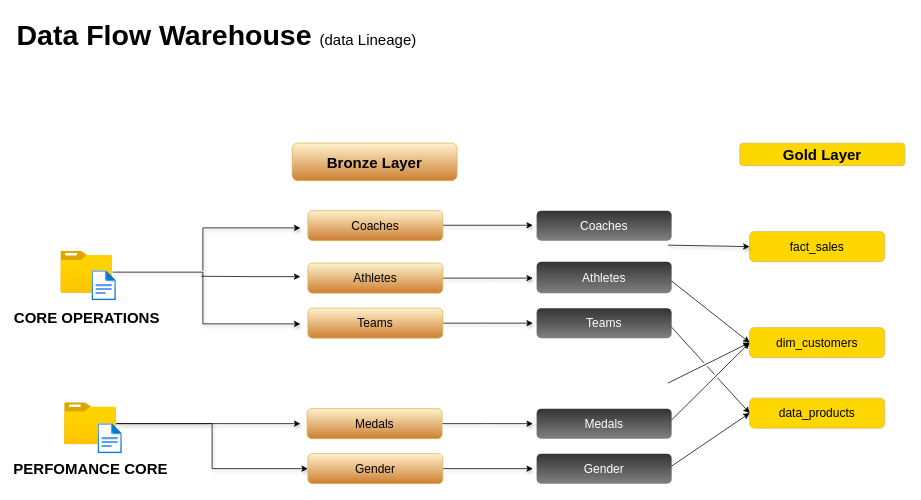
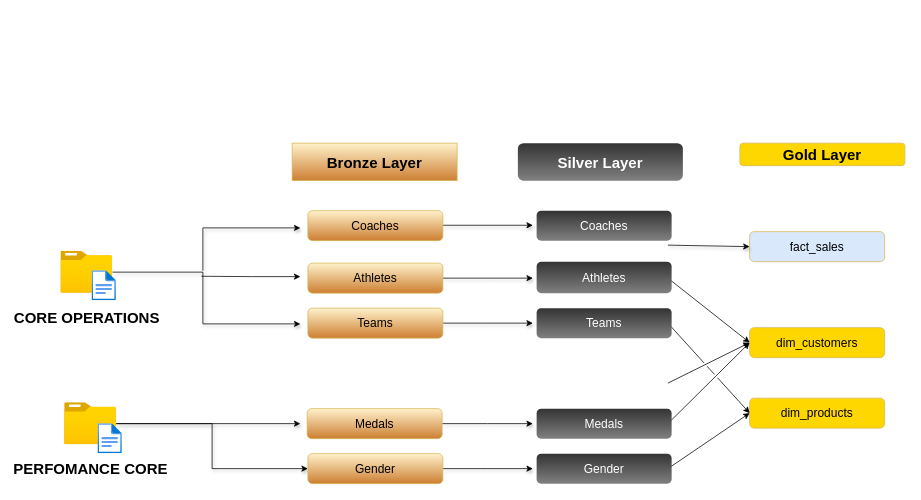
node "Data Flow Warehouse (data Lineage)": removed
node "Bronze Layer": shape rounded rectangle -> rectangle
node "Silver Layer": added
node "fact_sales": fillcolor #ffd700 -> #dae8fc
node "data_products": label "data_products" -> "dim_products"
